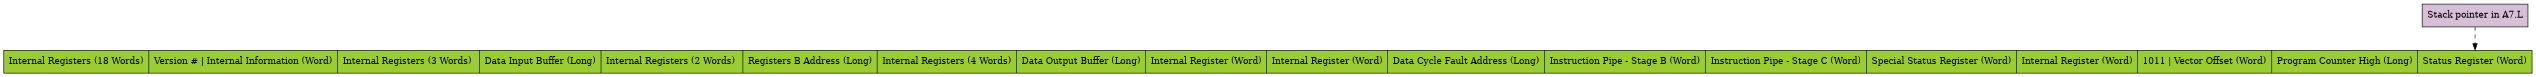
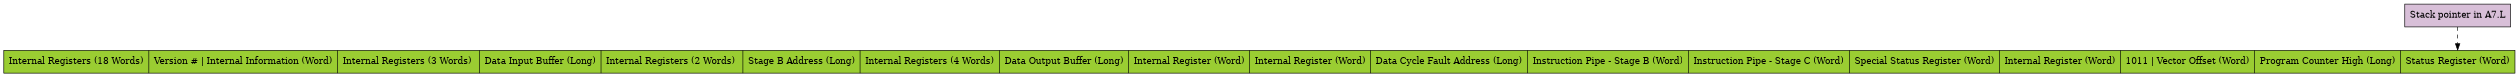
node "Internal Registers (18 Words)": text "Registers B Address (Long)" -> "Stage B Address (Long)"
